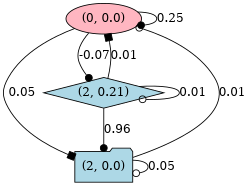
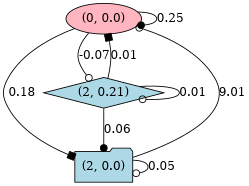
edge "(0, 0.0)" -> "(2, 0.21)": arrowhead dot -> odot
edge "(0, 0.0)" -> "(2, 0.0)": label "0.05" -> "0.18"
edge "(2, 0.0)" -> "(0, 0.0)": label "0.01" -> "9.01"
edge "(2, 0.21)" -> "(2, 0.0)": label "0.96" -> "0.06"
